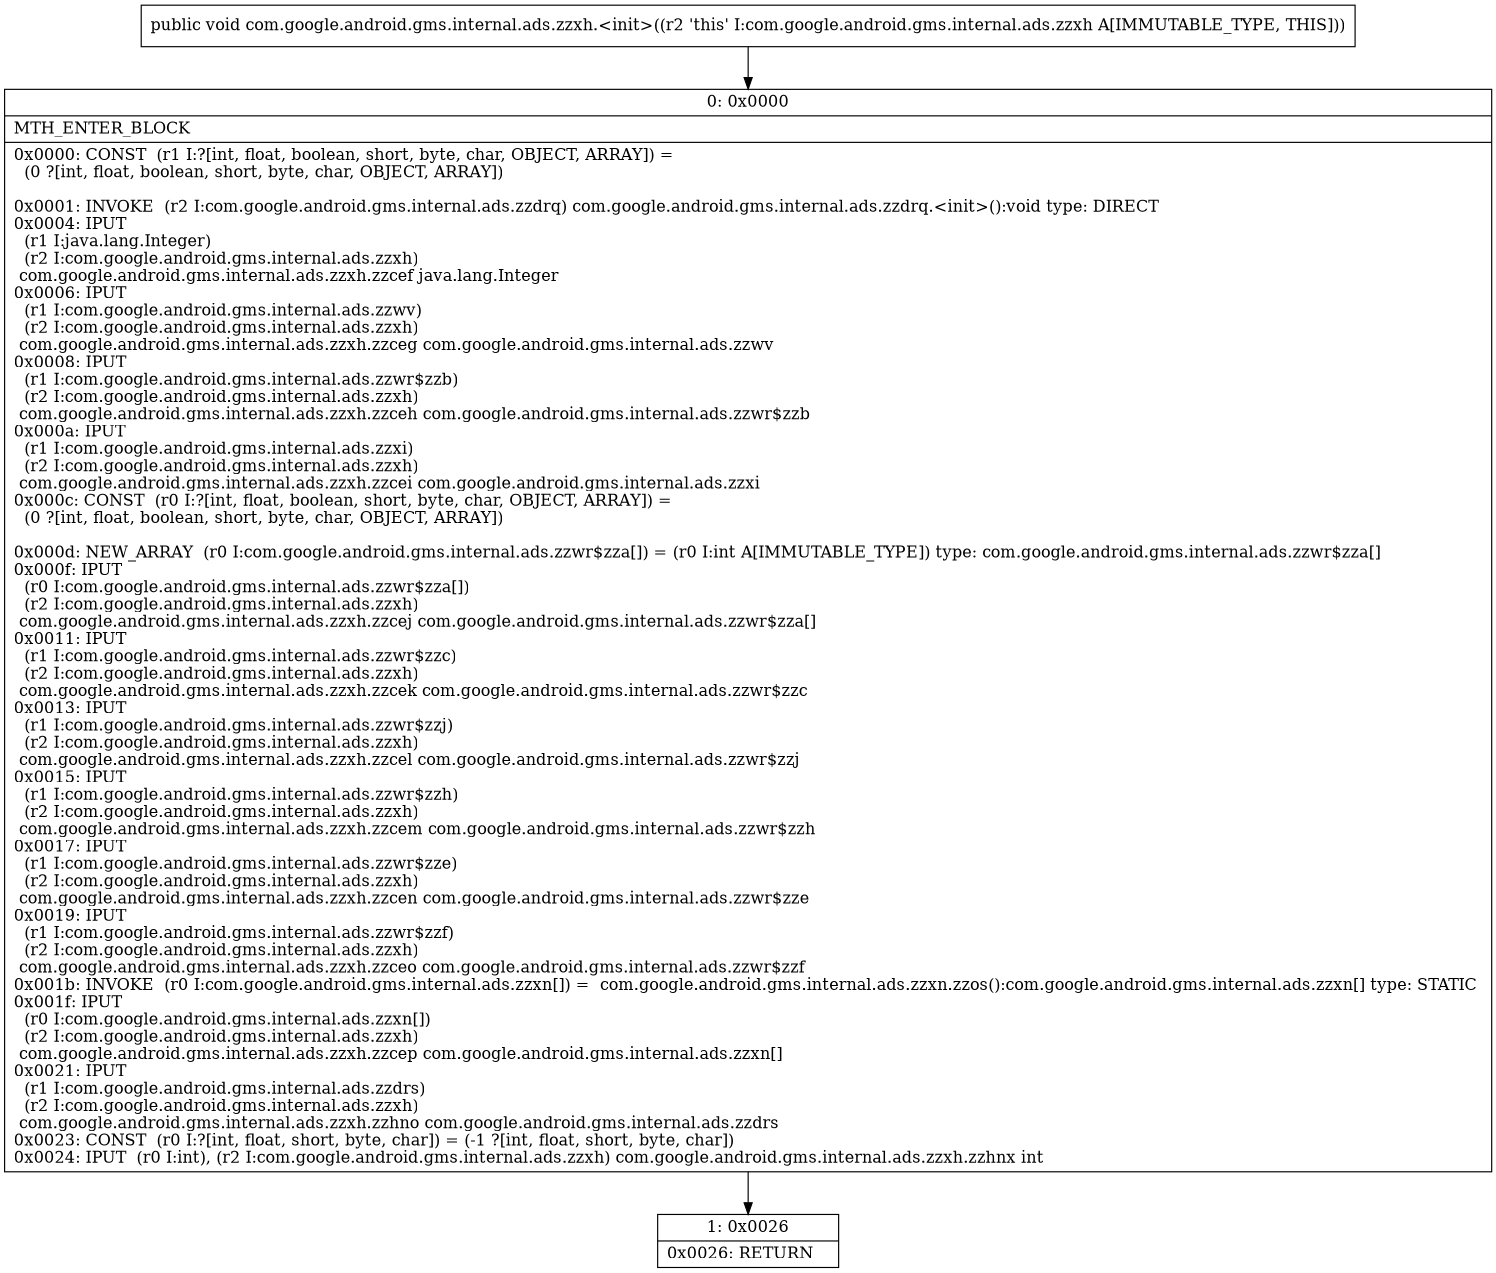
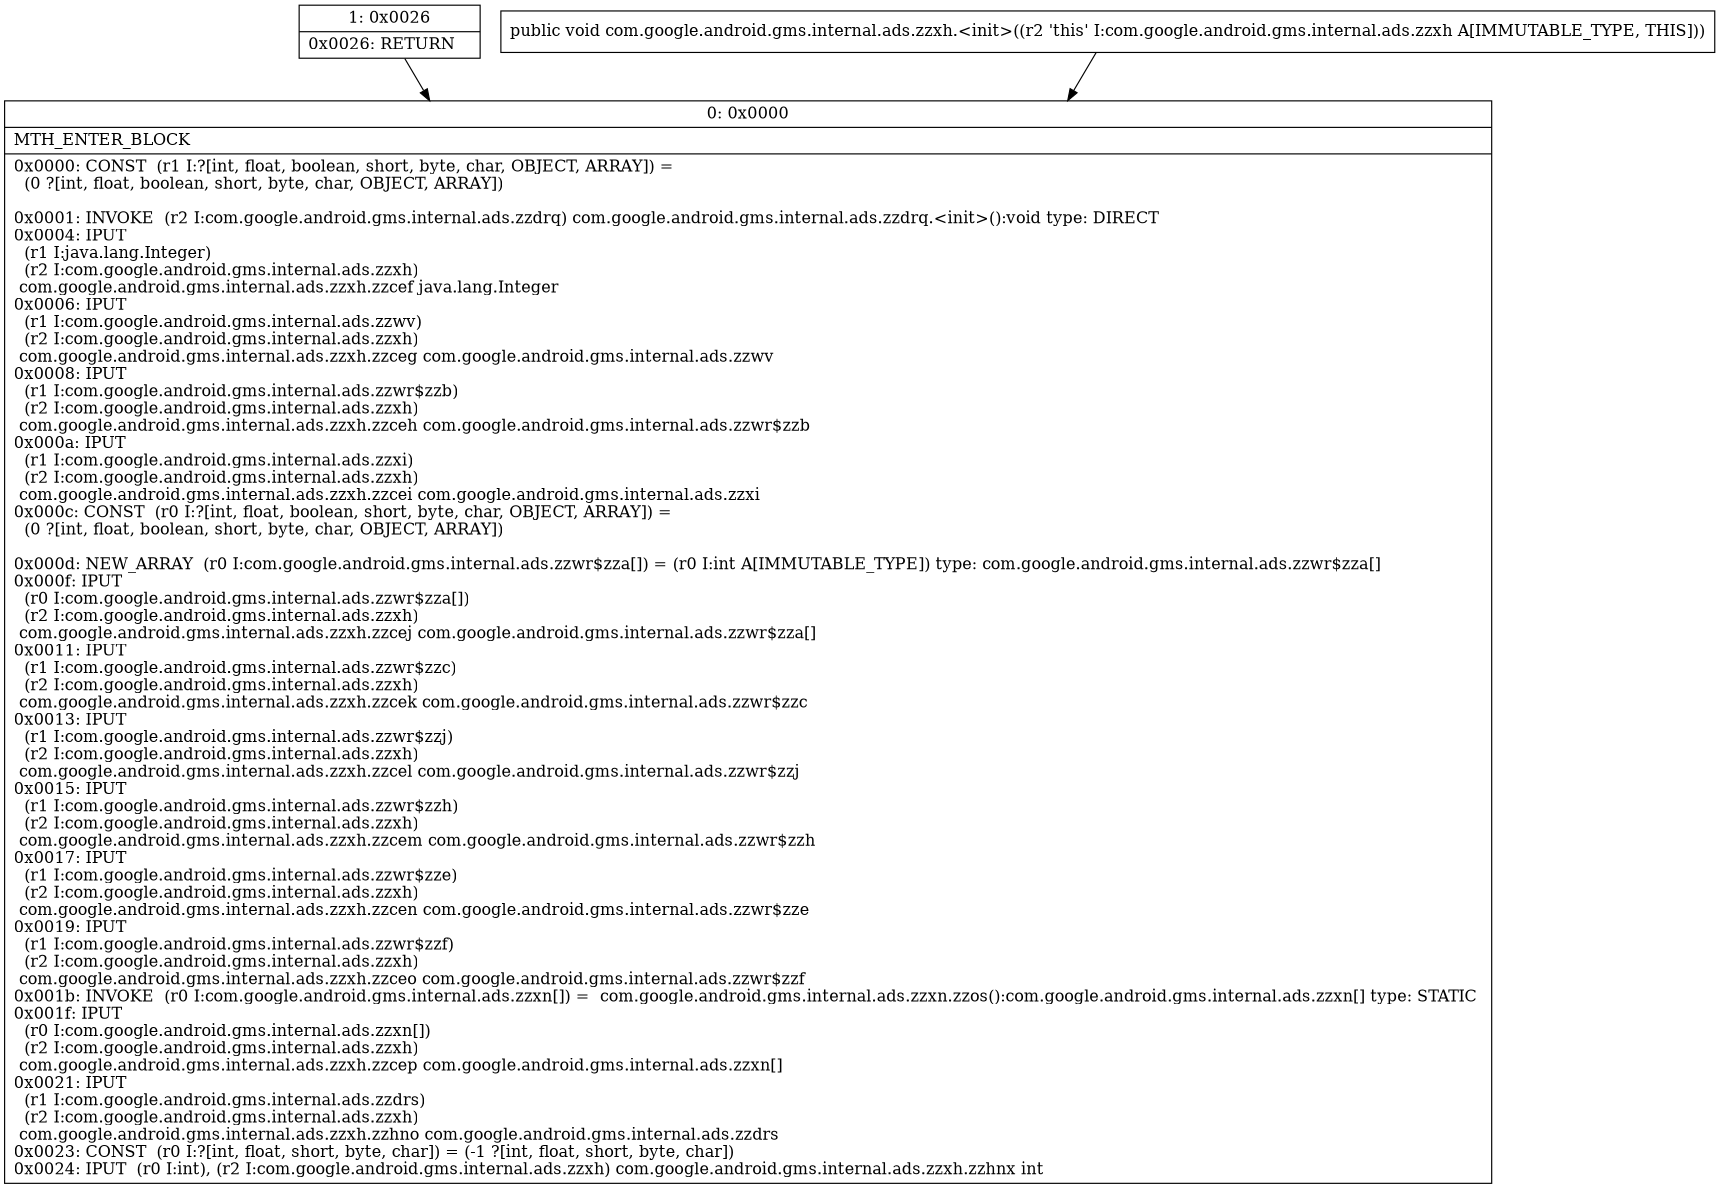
edge "0: 0x0000" -> "1: 0x0026": reversed
